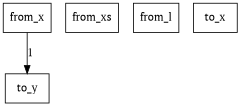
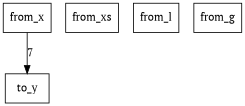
node "to_x": removed
node "from_g": added
edge "from_x" -> "to_y": label "1" -> "7"
